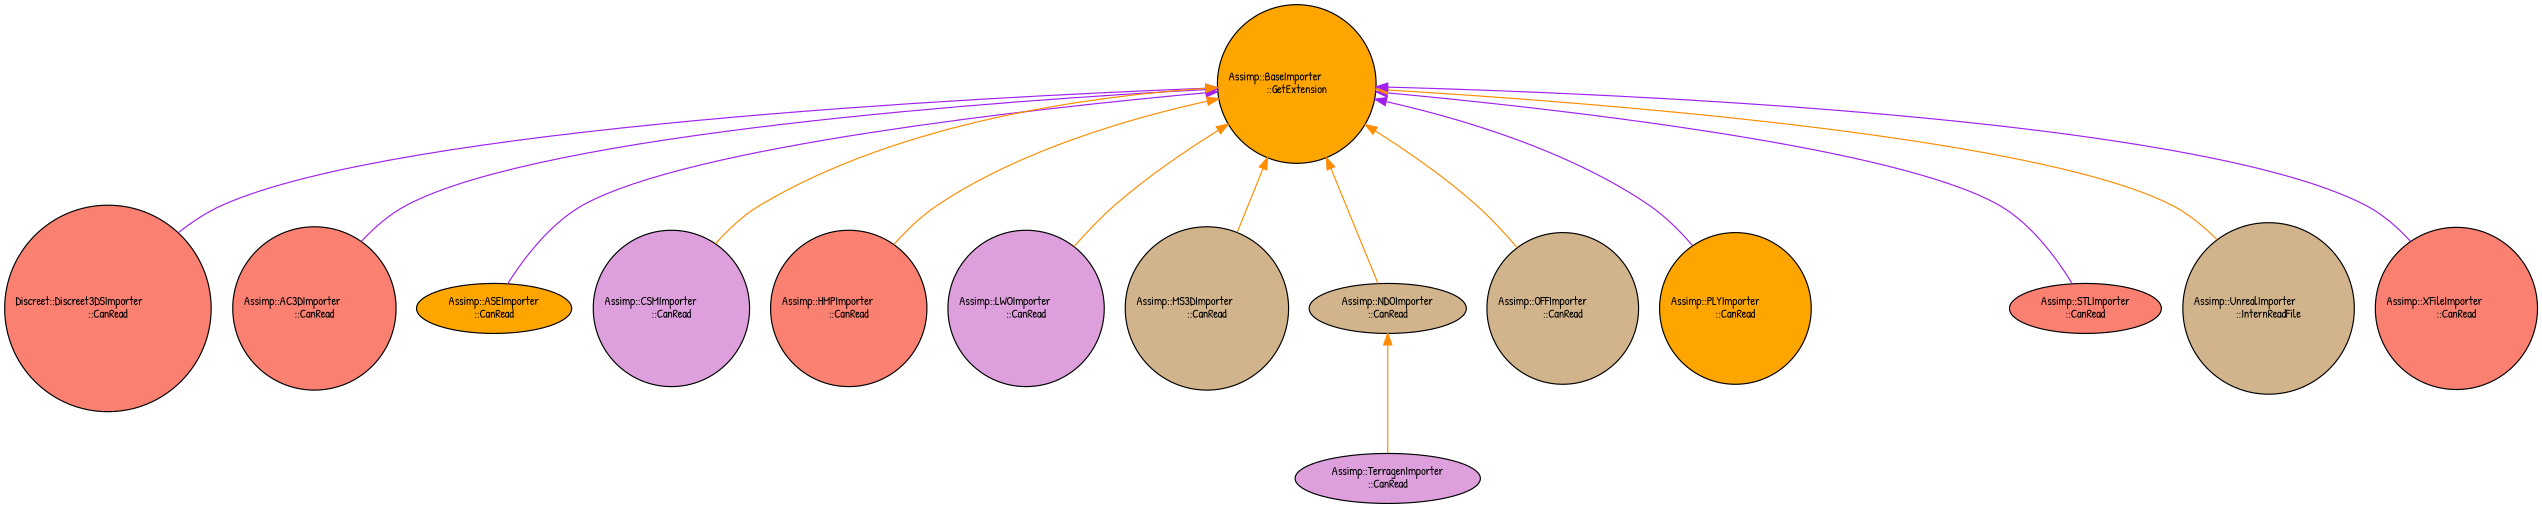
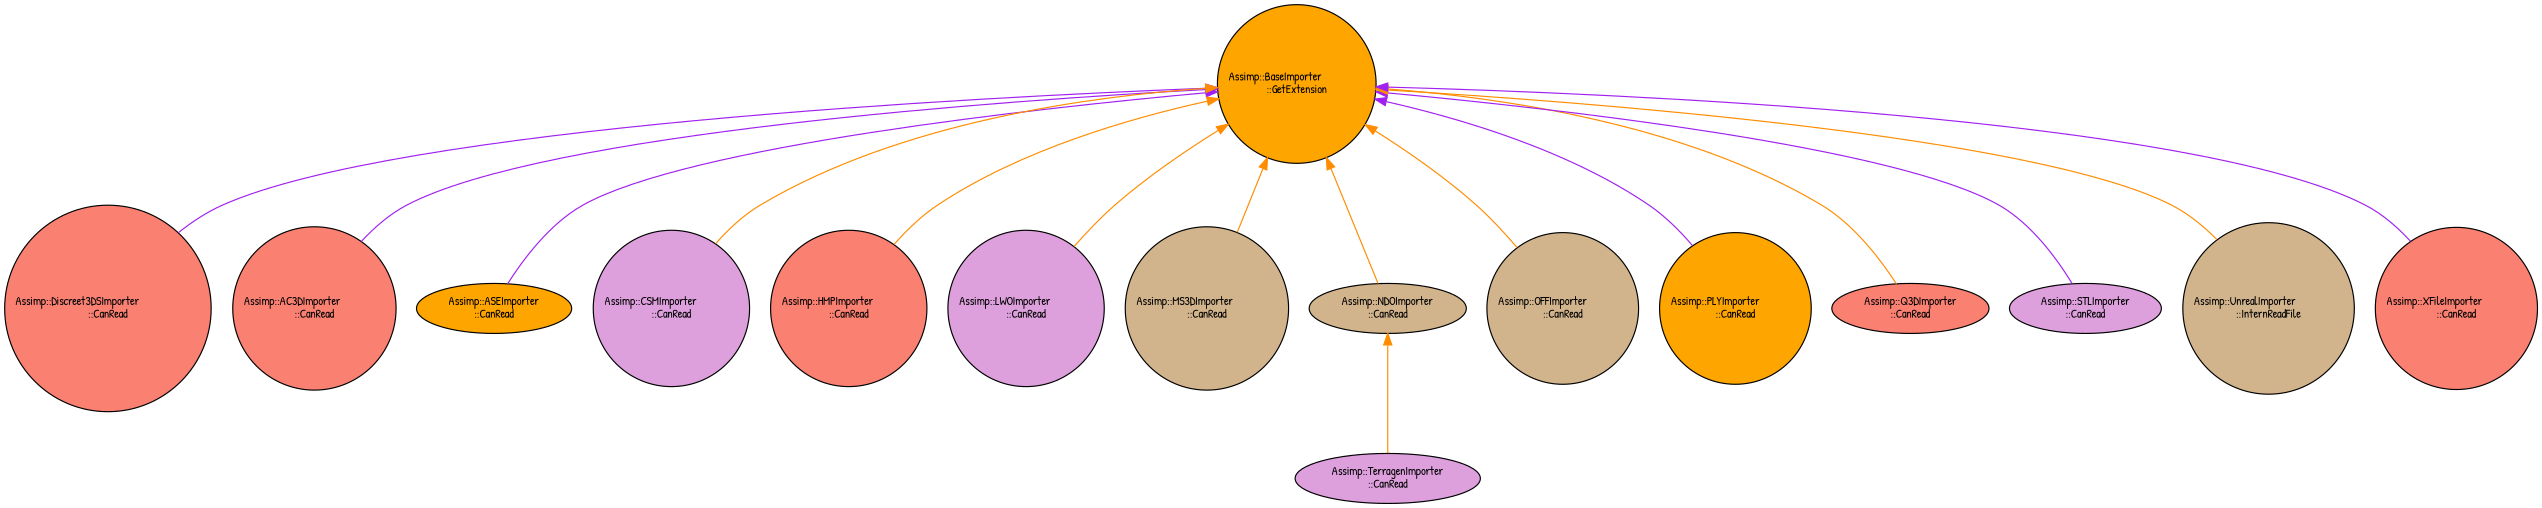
node "Discreet::Discreet3DSImporter ::CanRead": label "Discreet::Discreet3DSImporter ::CanRead" -> "Assimp::Discreet3DSImporter ::CanRead"
node "Assimp::Q3DImporter ::CanRead": added
node "Assimp::STLImporter ::CanRead": fillcolor salmon -> plum
